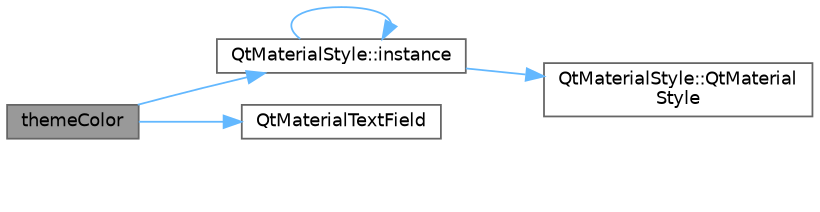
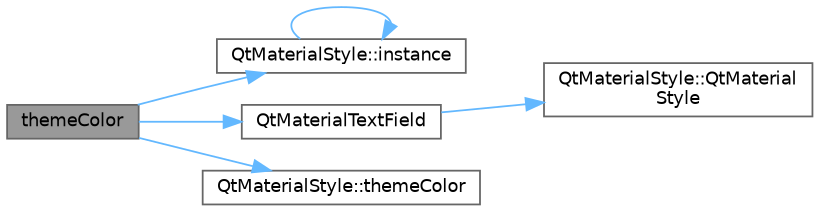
edge "QtMaterialStyle::instance" -> "QtMaterialStyle::QtMaterial Style": now "QtMaterialTextField" -> "QtMaterialStyle::QtMaterial Style"
node "QtMaterialStyle::themeColor": added
